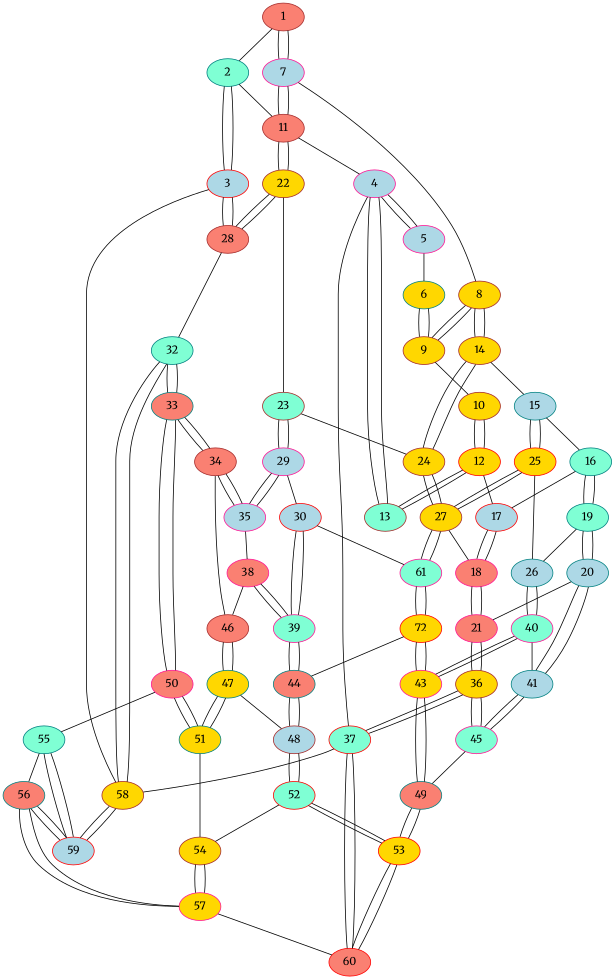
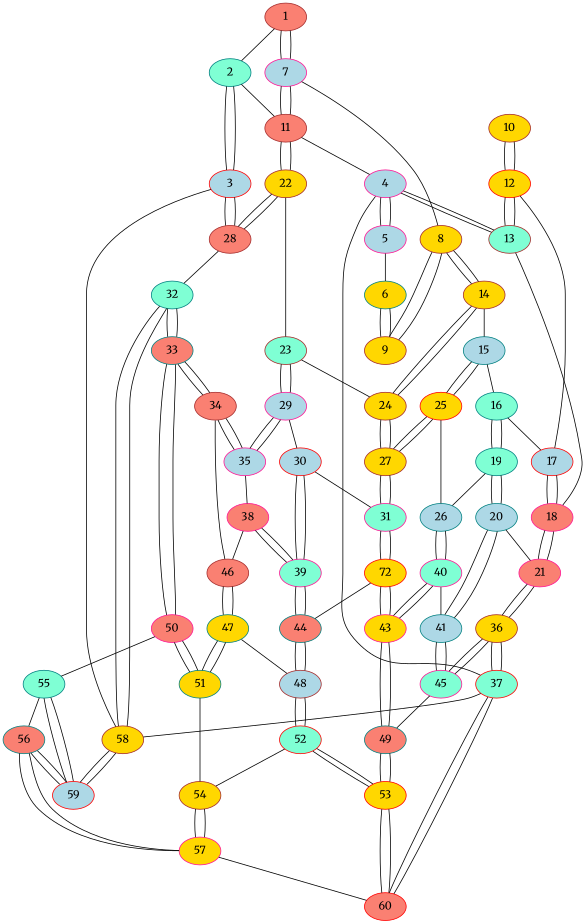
edge "9" -- "10": removed
edge "27" -- "18": now "13" -- "18"
node "61": label "61" -> "31"
